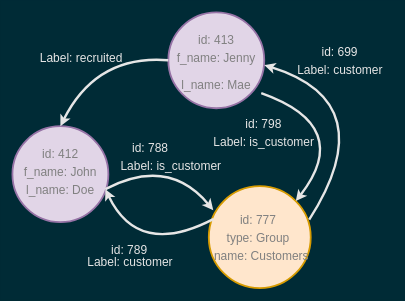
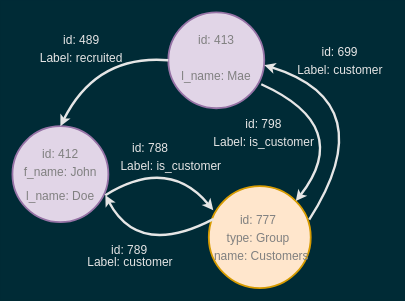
node "id: 489": added
node "f_name: Jenny": removed
node "l_name: Mae": moved (216, 84) -> (216, 75)
node "l_name: Doe": moved (60, 189) -> (60, 195)
